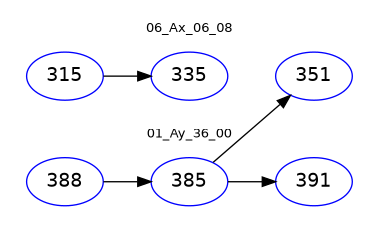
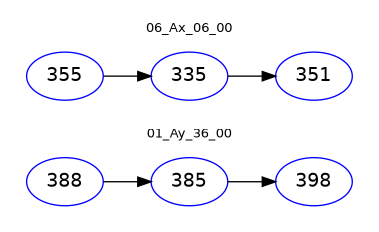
cluster "06_Ax_06_08": label "06_Ax_06_08" -> "06_Ax_06_00"
node "315": label "315" -> "355"
edge "385" -> "351": now "335" -> "351"
node "391": label "391" -> "398"
